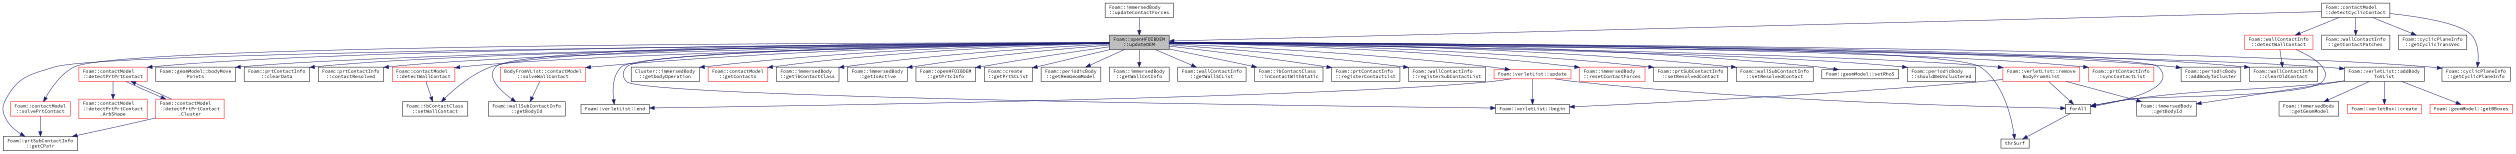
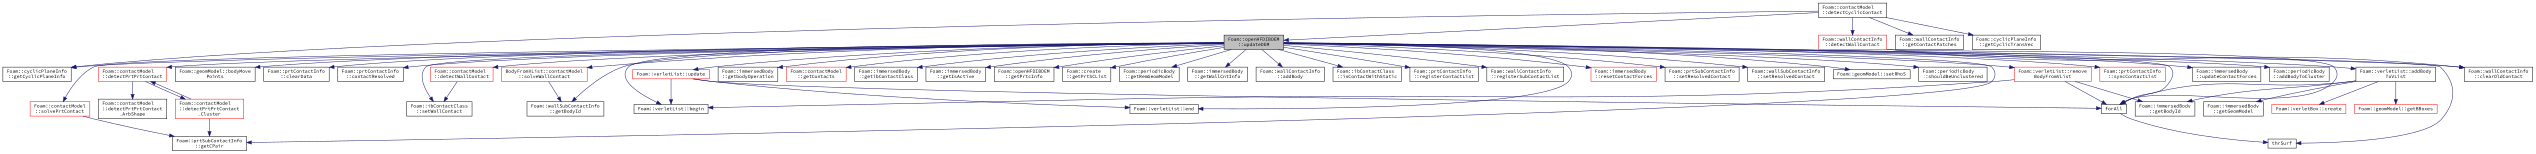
edge "Foam::immersedBody ::updateContactForces" -> "Foam::openHFDIBDEM ::updateDEM": reversed
node "Cluster::immersedBody ::getbodyOperation": label "Cluster::immersedBody ::getbodyOperation" -> "Foam::immersedBody ::getbodyOperation"
node "Foam::wallContactInfo ::getWallSCList": label "Foam::wallContactInfo ::getWallSCList" -> "Foam::wallContactInfo ::addBody"
node "Foam::contactModel ::detectPrtPrtContact _ArbShape": color red -> black
